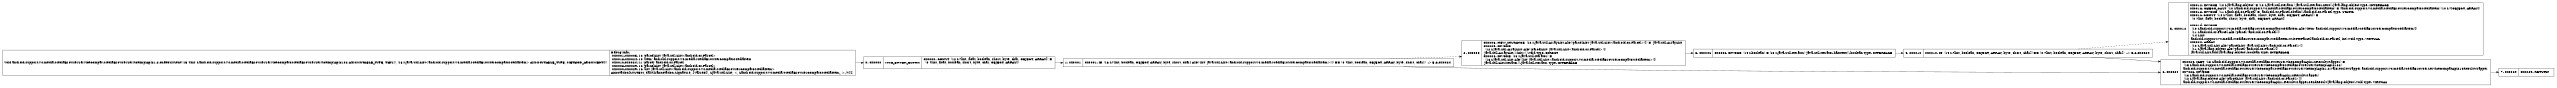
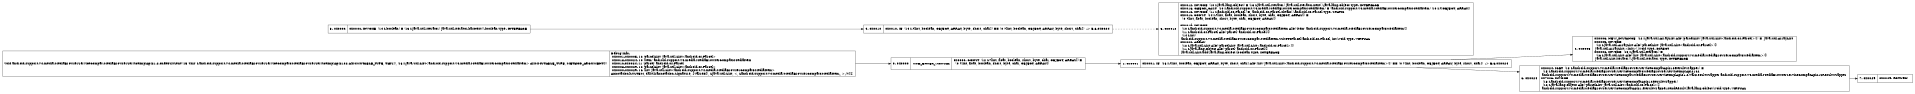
edge "2: 0x0003" -> "3: 0x000c": removed
edge "1: 0x0001" -> "2: 0x0003": style dashed -> solid
edge "4: 0x0010" -> "6: 0x0024": removed
node "0: 0x0000": text "MTH_ENTER_BLOCK" -> "MTH_ENTER_VIRTUAL"
